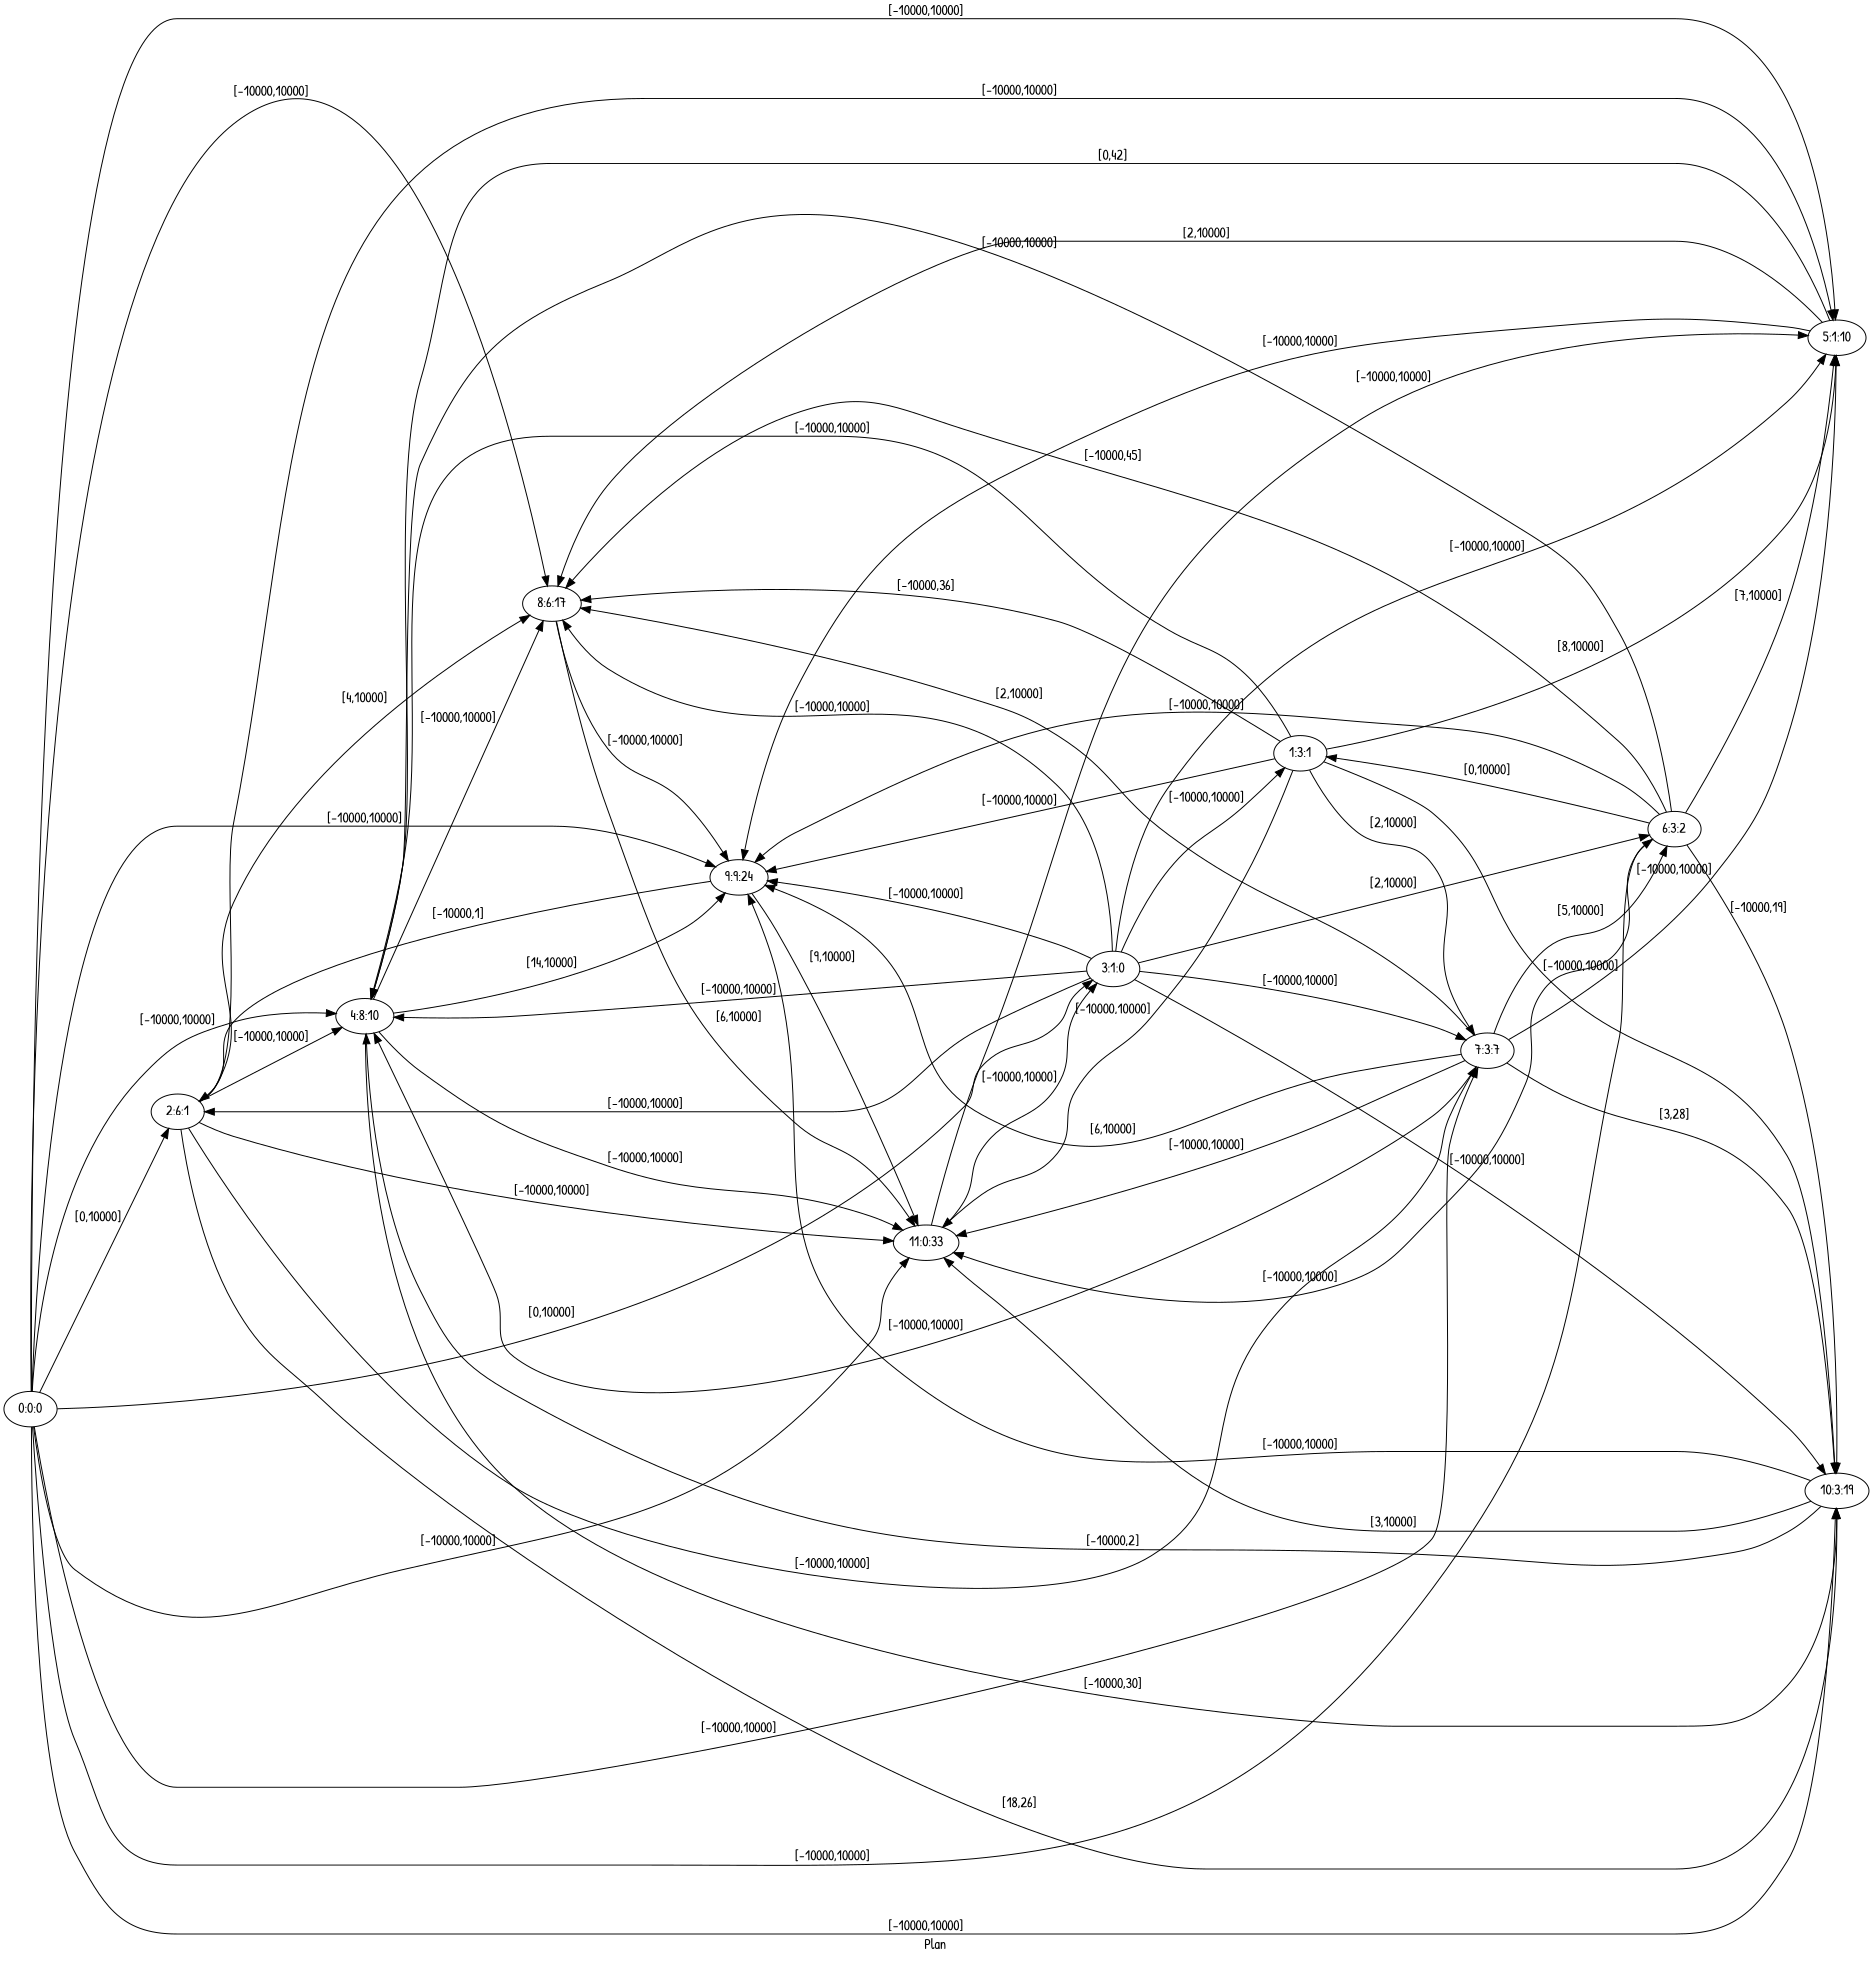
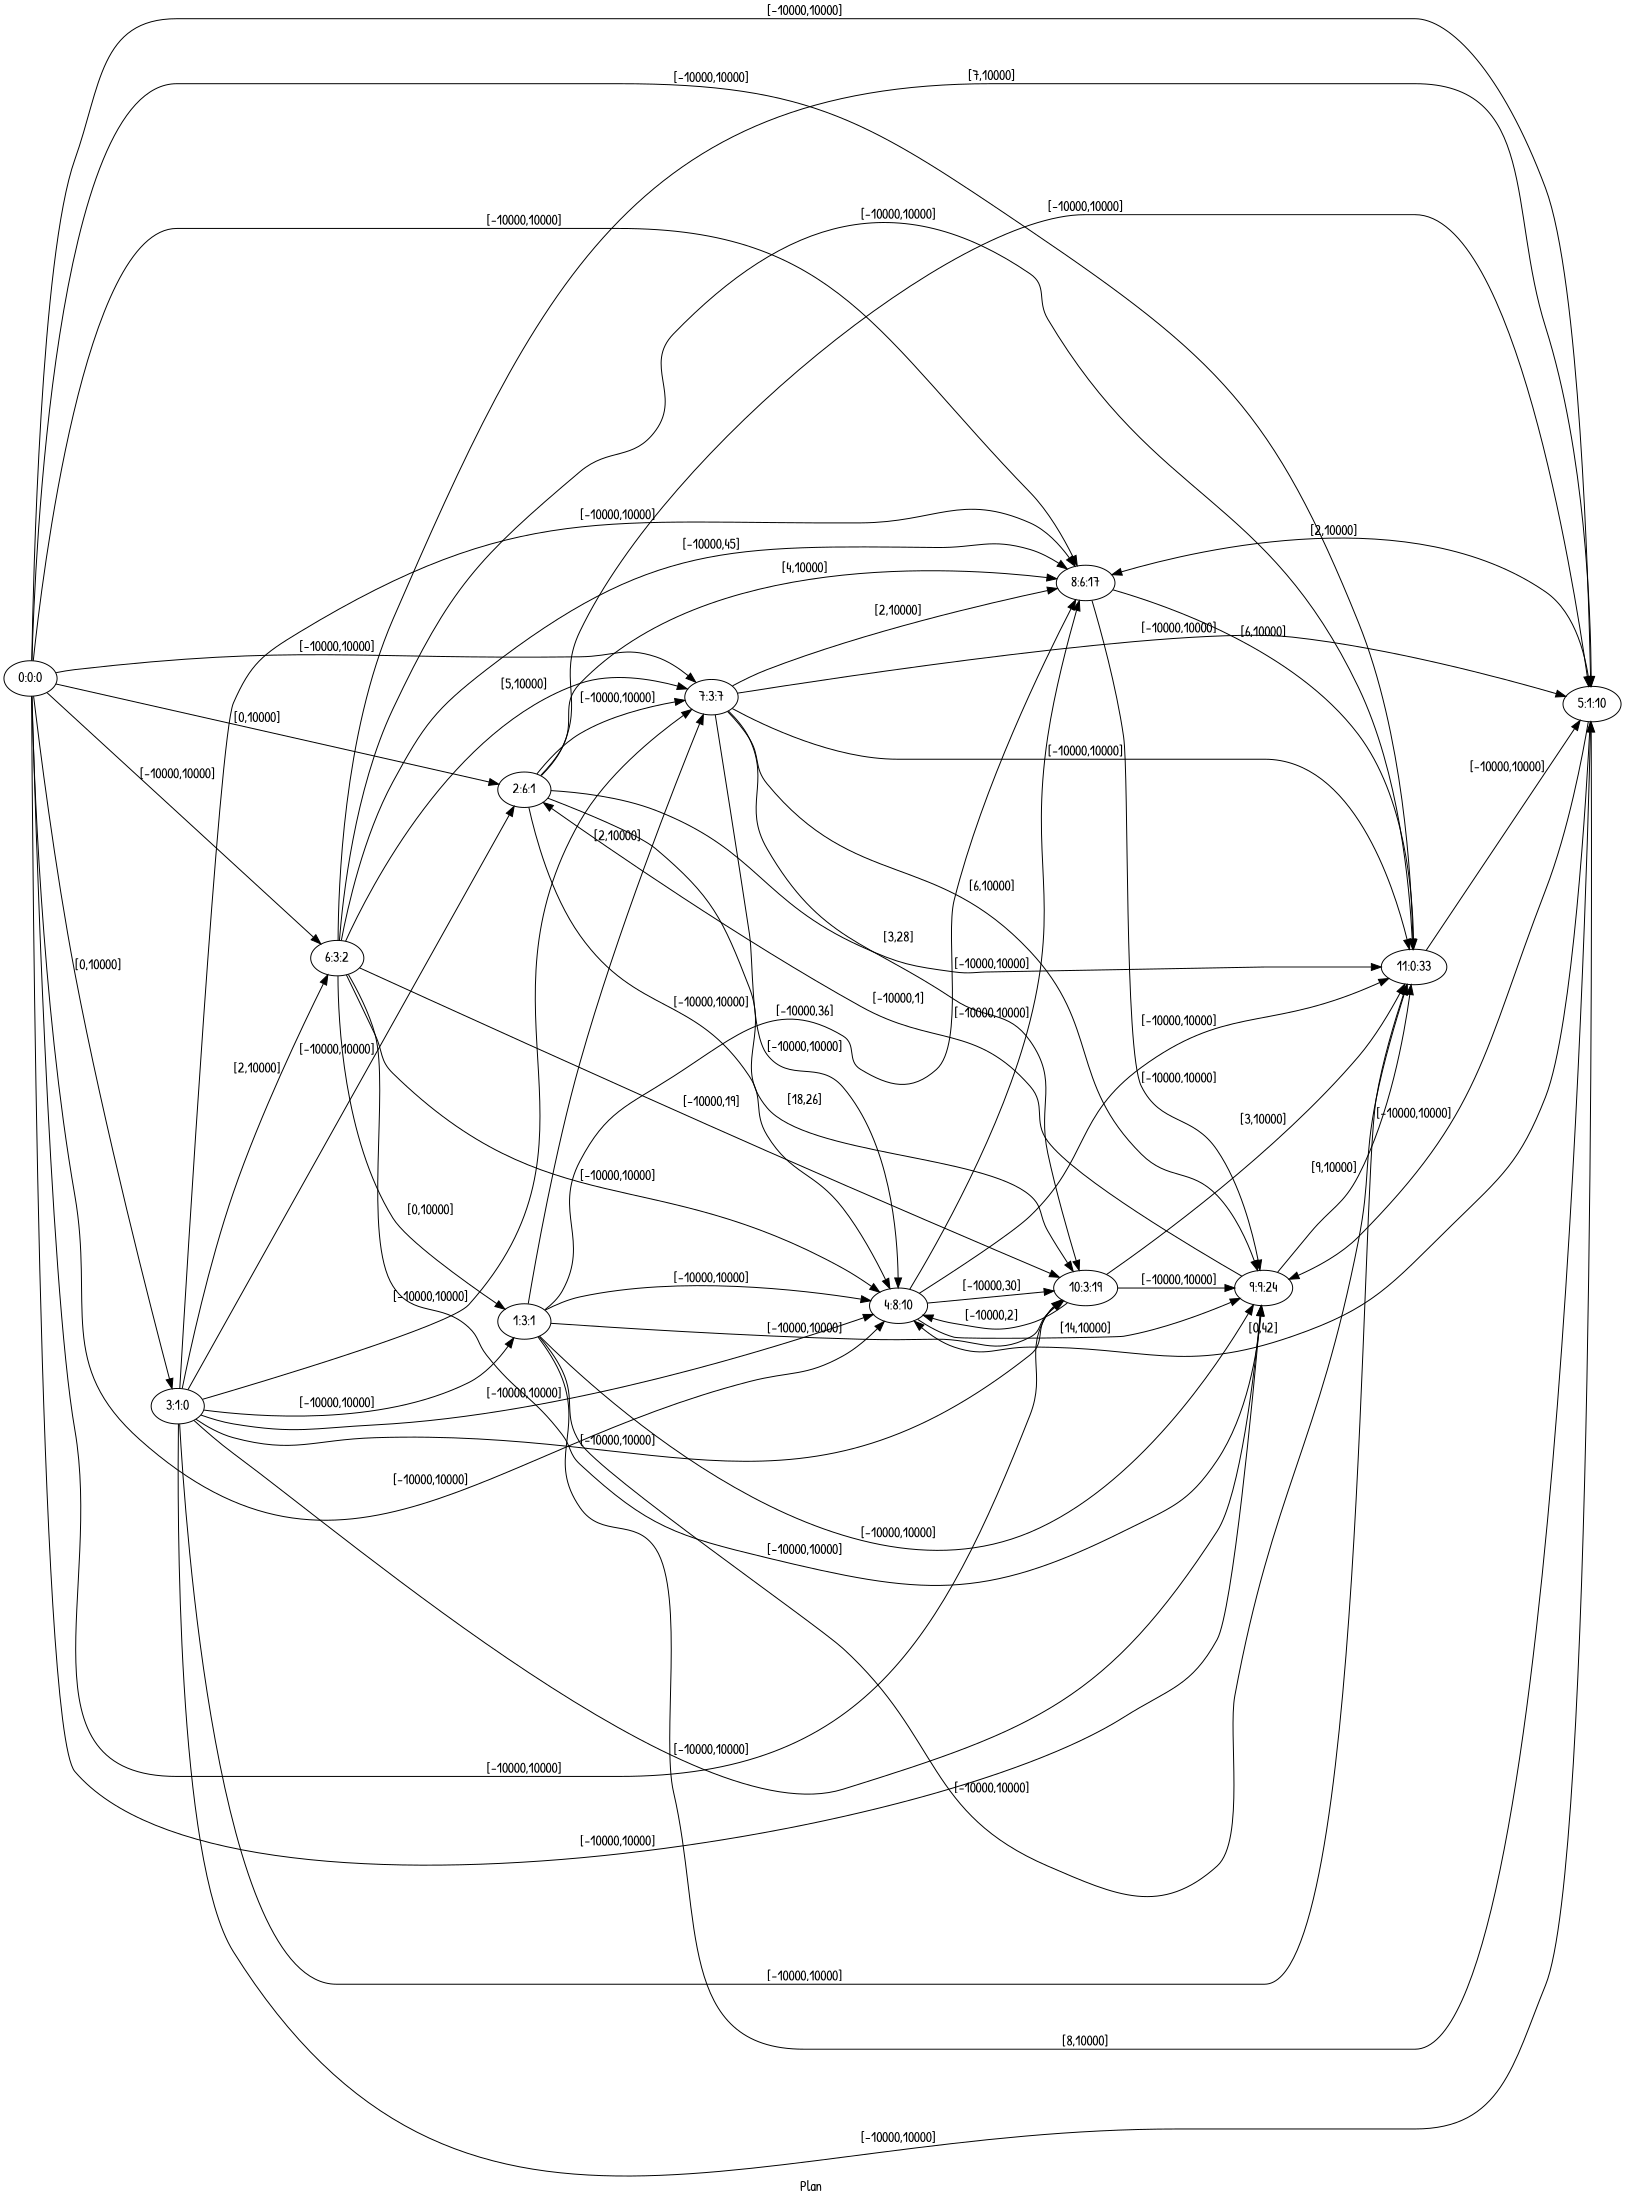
edge "7:3:7" -> "6:3:2": reversed
edge "11:0:33" -> "3:1:0": reversed
